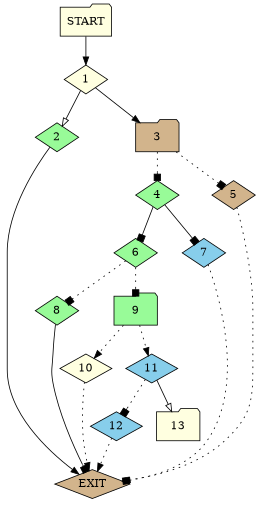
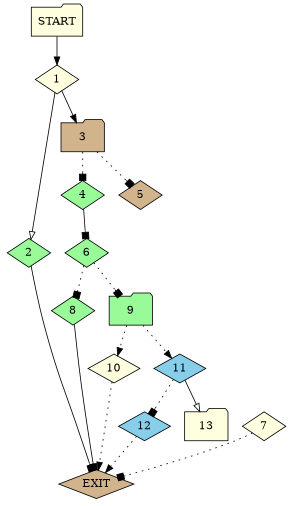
edge "4" -> "7": removed
node "7": fillcolor skyblue -> lightyellow
edge "2" -> "EXIT": arrowhead normal -> box
edge "5" -> "EXIT": removed
